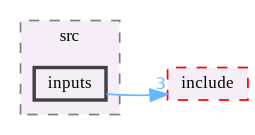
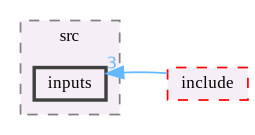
edge "inputs" -> "include": reversed
